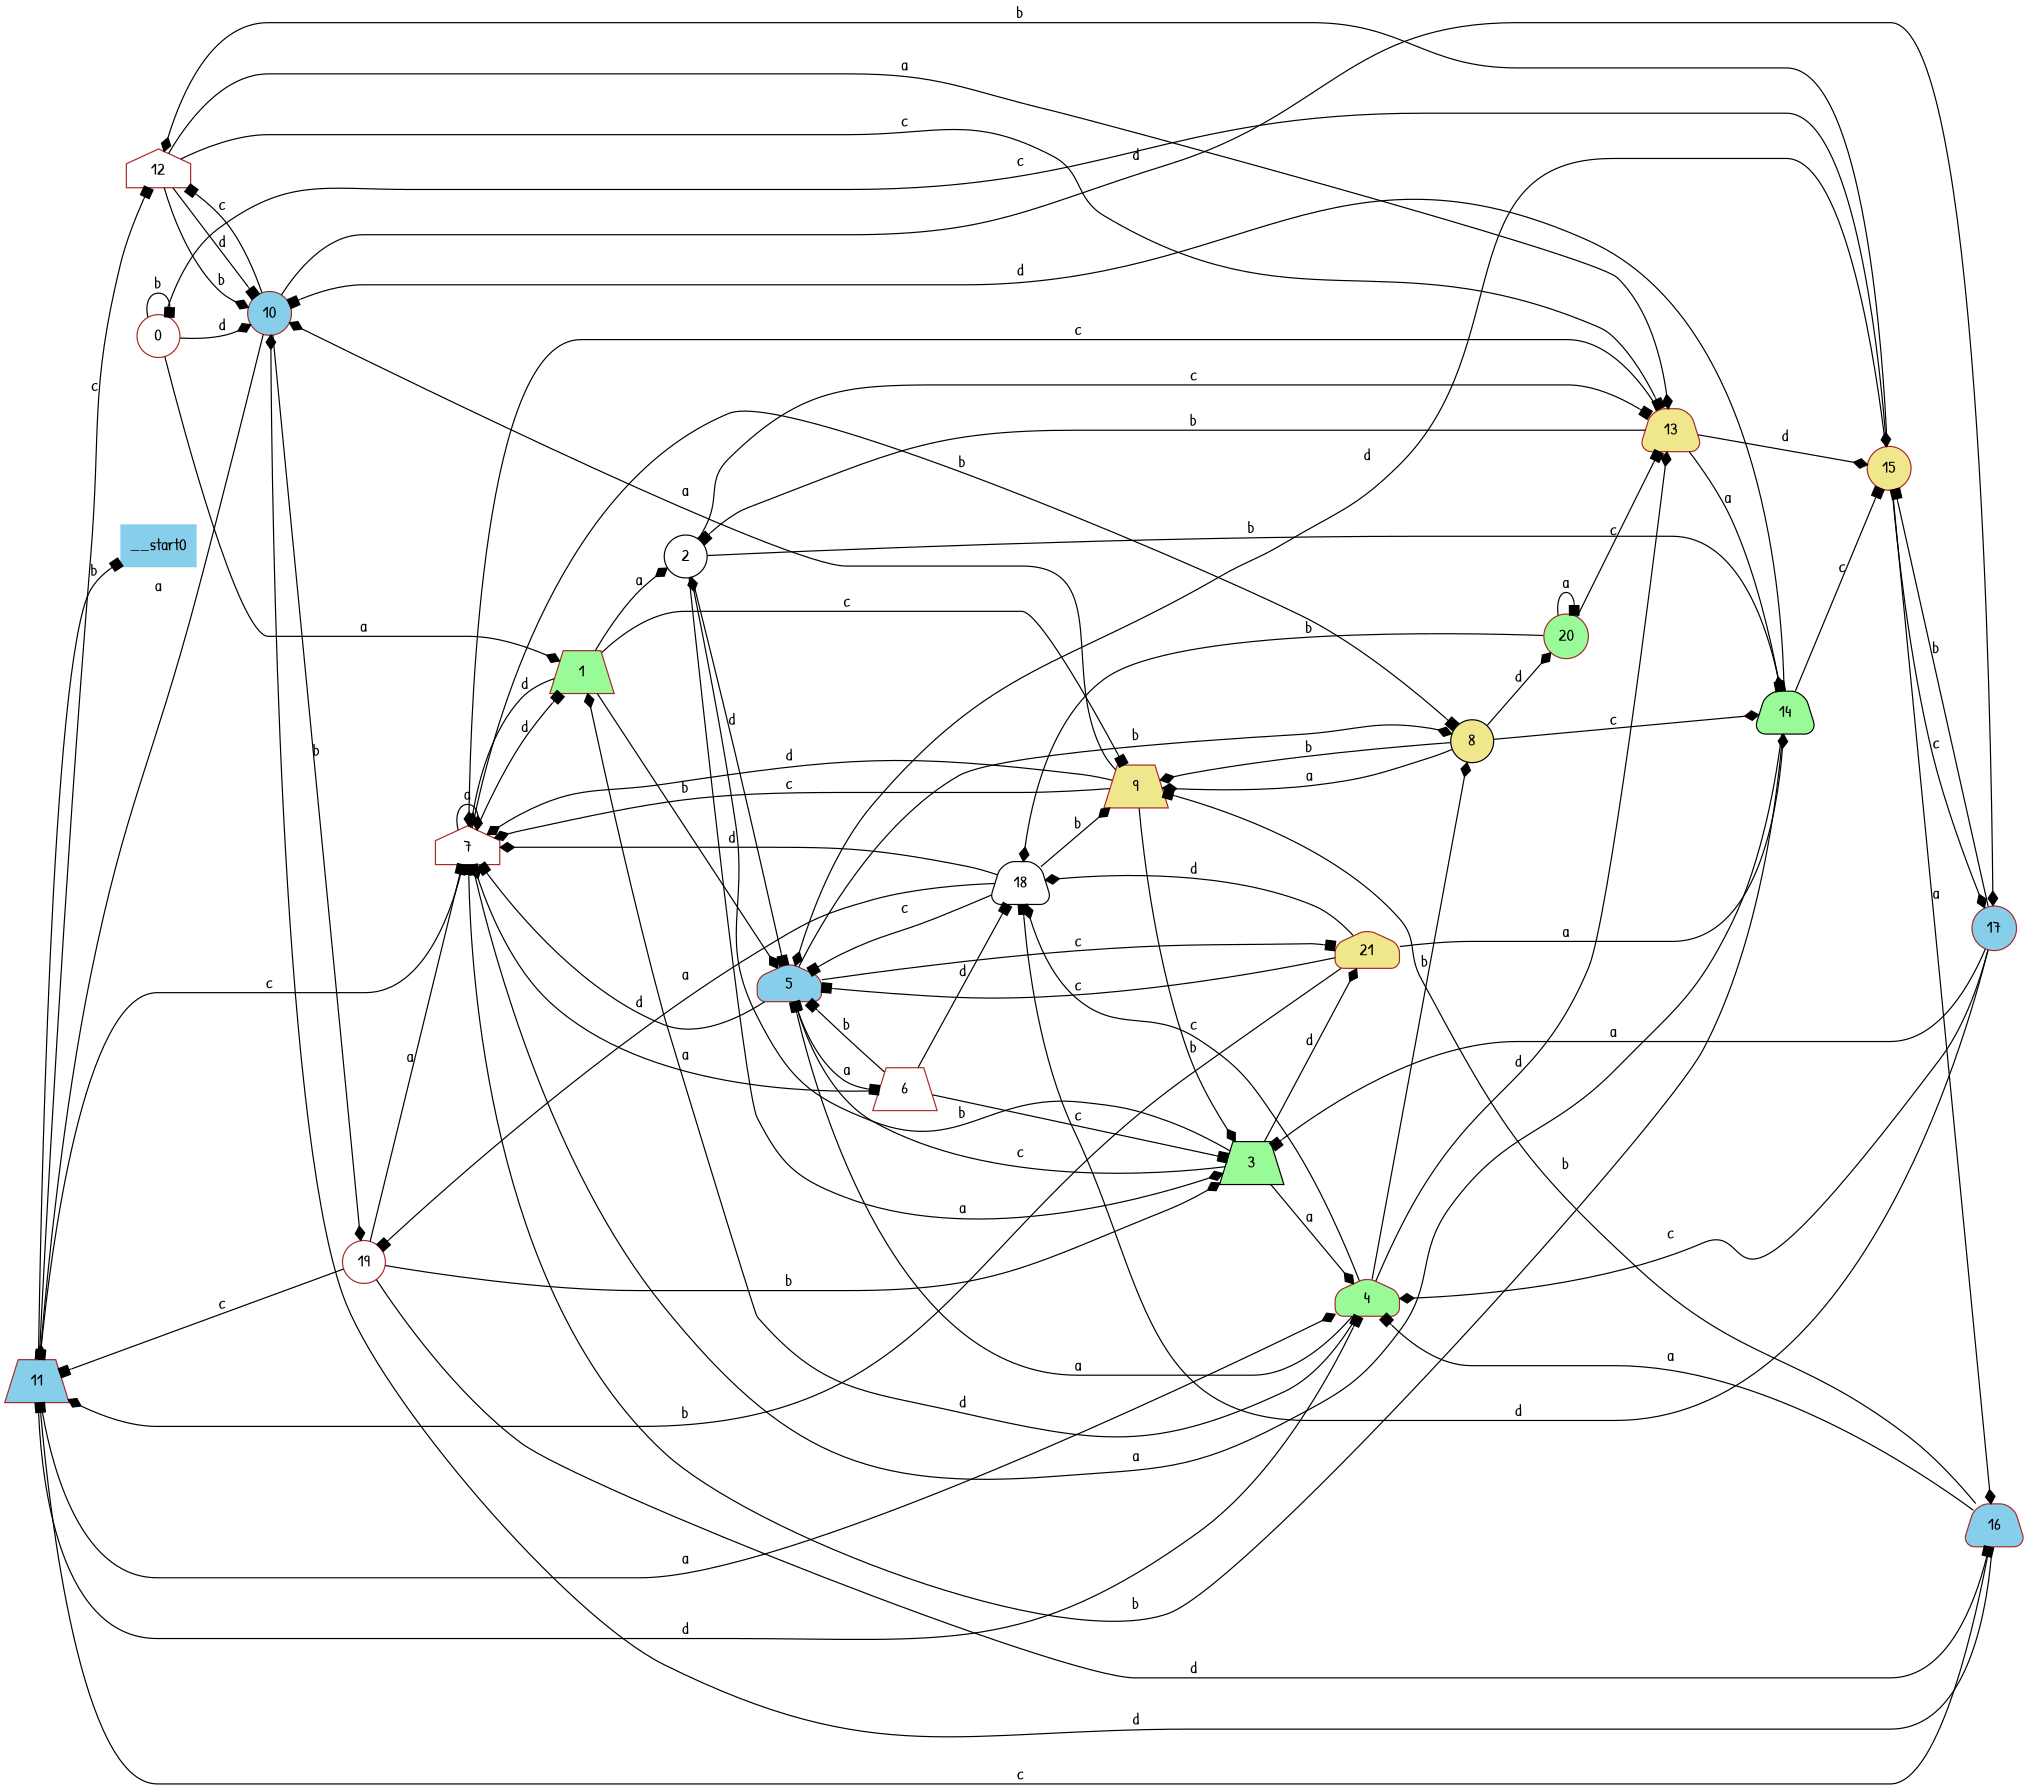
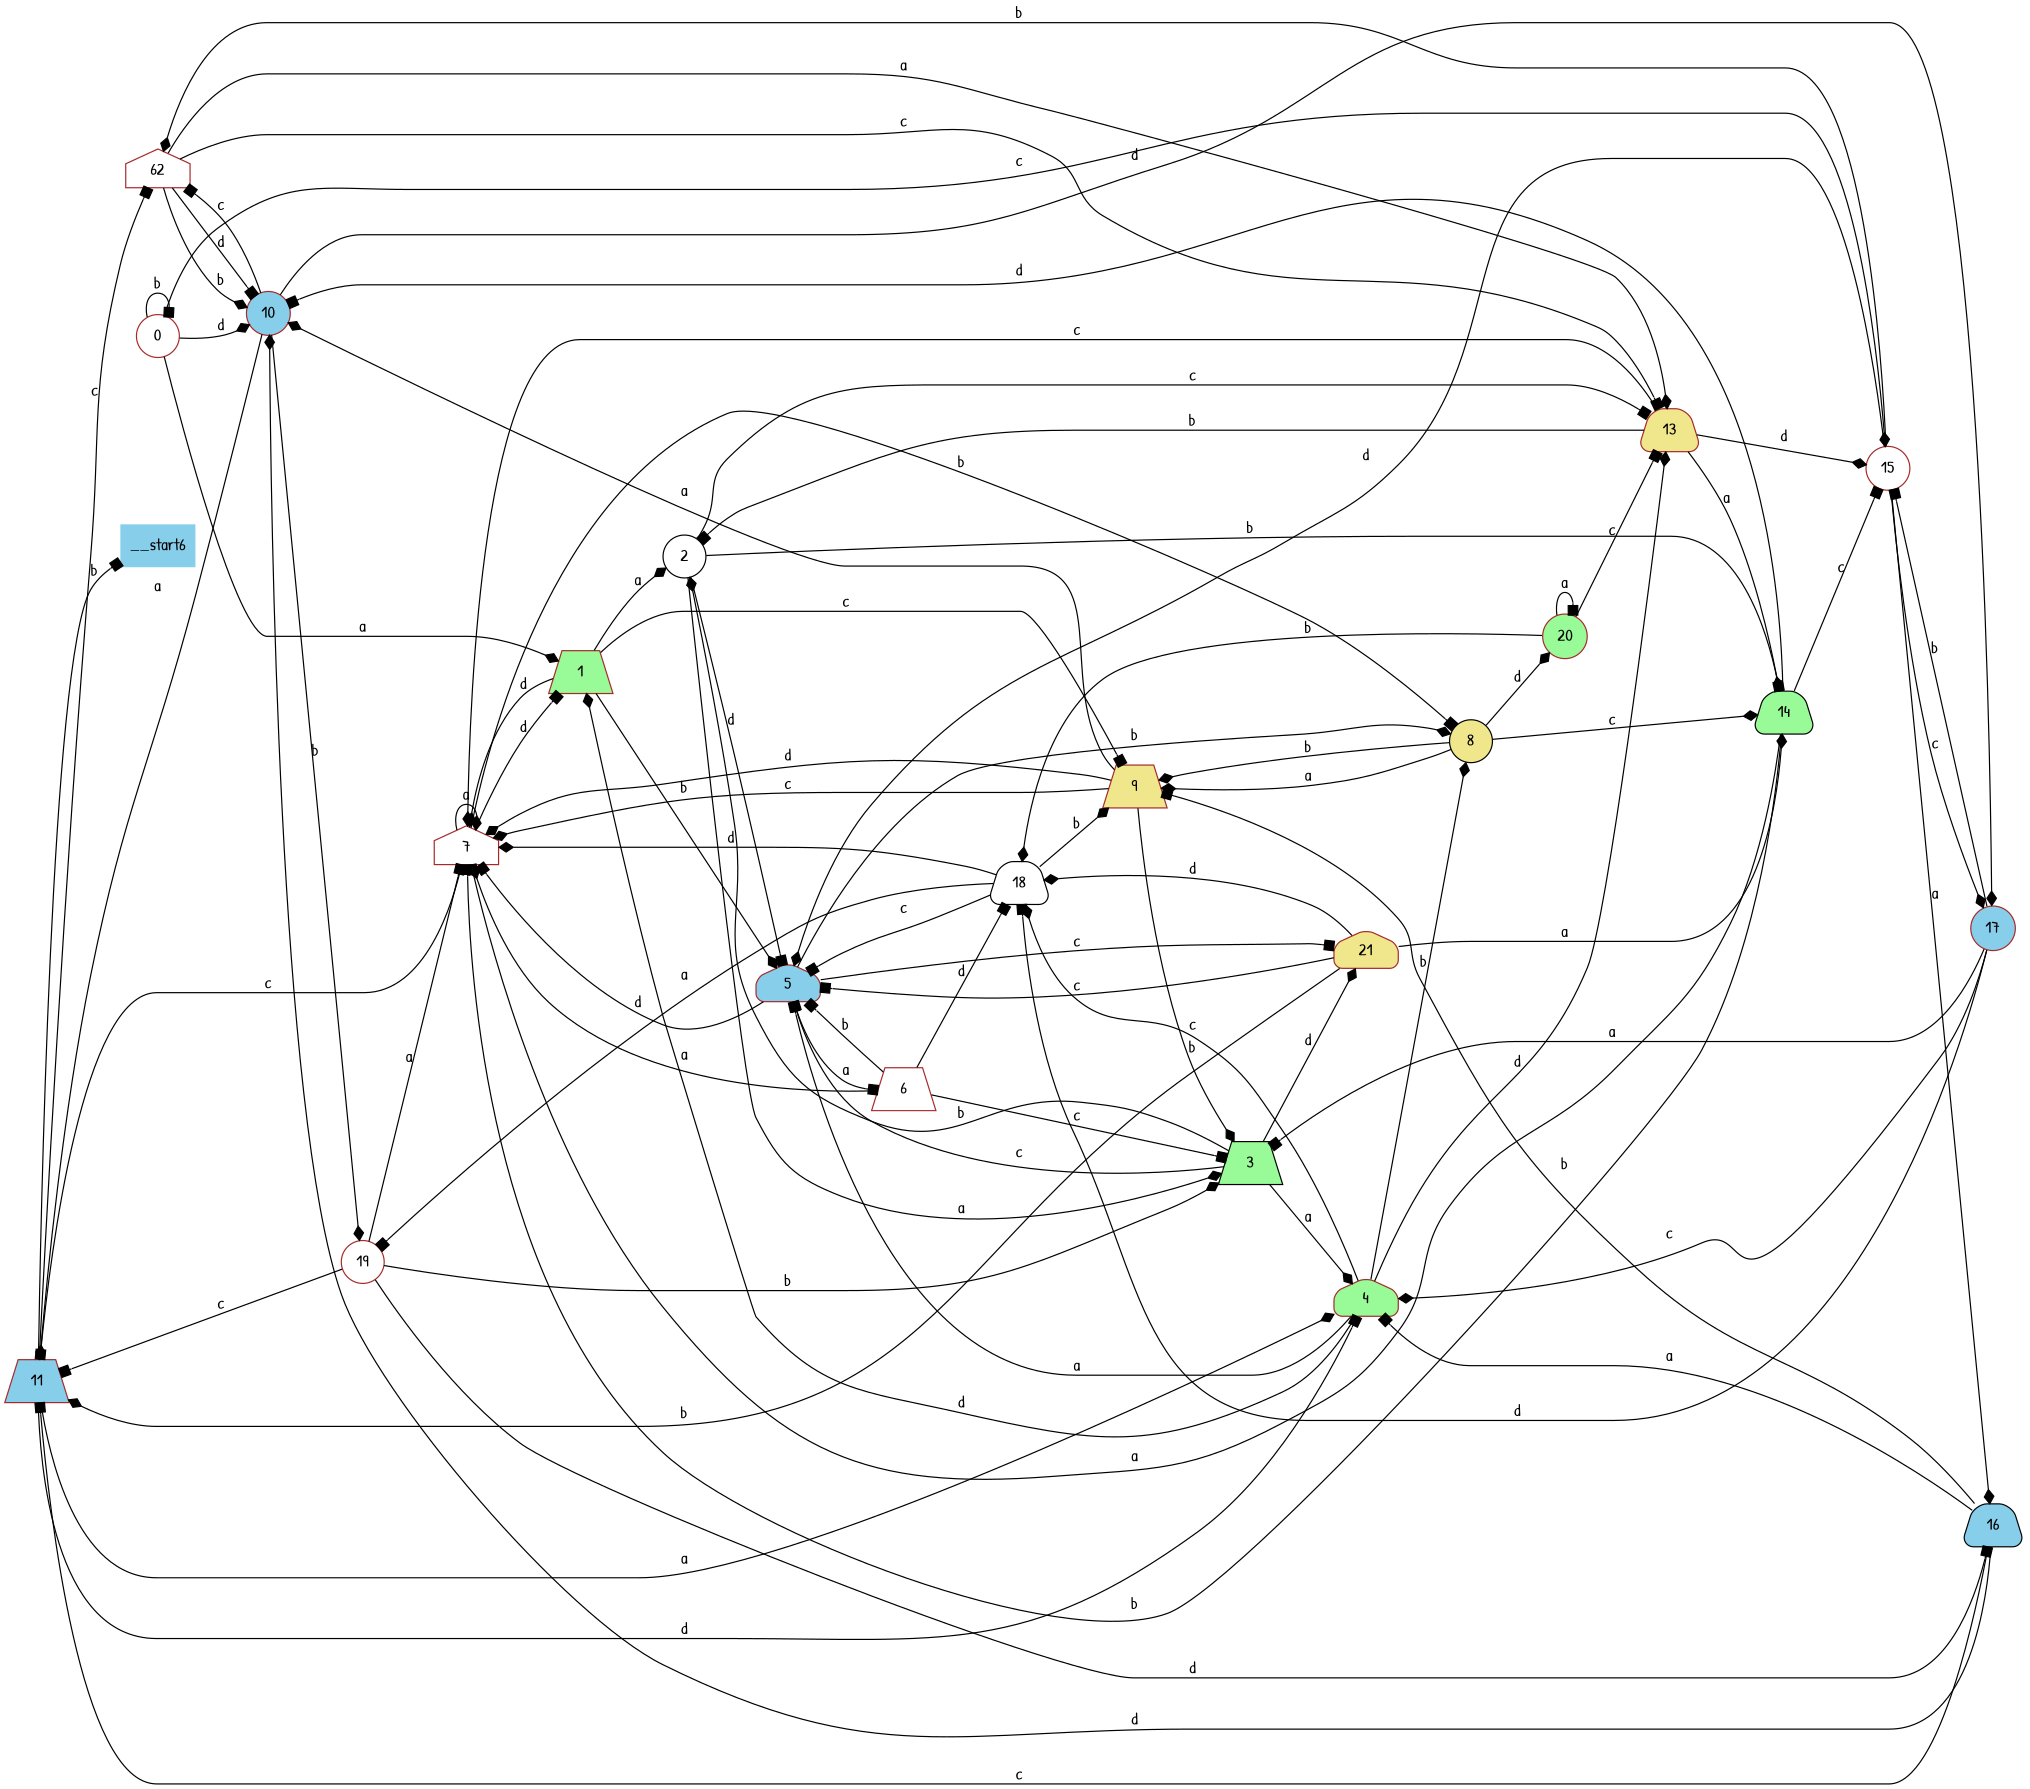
node "12": label "12" -> "62"
node "15": fillcolor khaki -> white
node "__start0": label "__start0" -> "__start6"
node "16": color brown -> black
